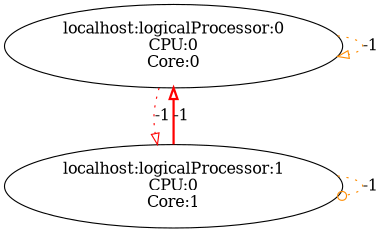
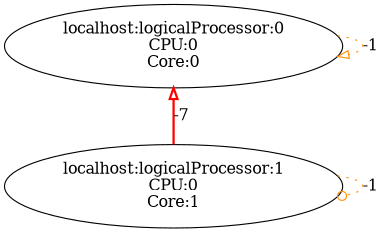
edge "localhost:logicalProcessor:0 CPU:0 Core:0" -> "localhost:logicalProcessor:1 CPU:0 Core:1": removed, label "-1"
edge "localhost:logicalProcessor:1 CPU:0 Core:1" -> "localhost:logicalProcessor:0 CPU:0 Core:0": label "-1" -> "-7"
